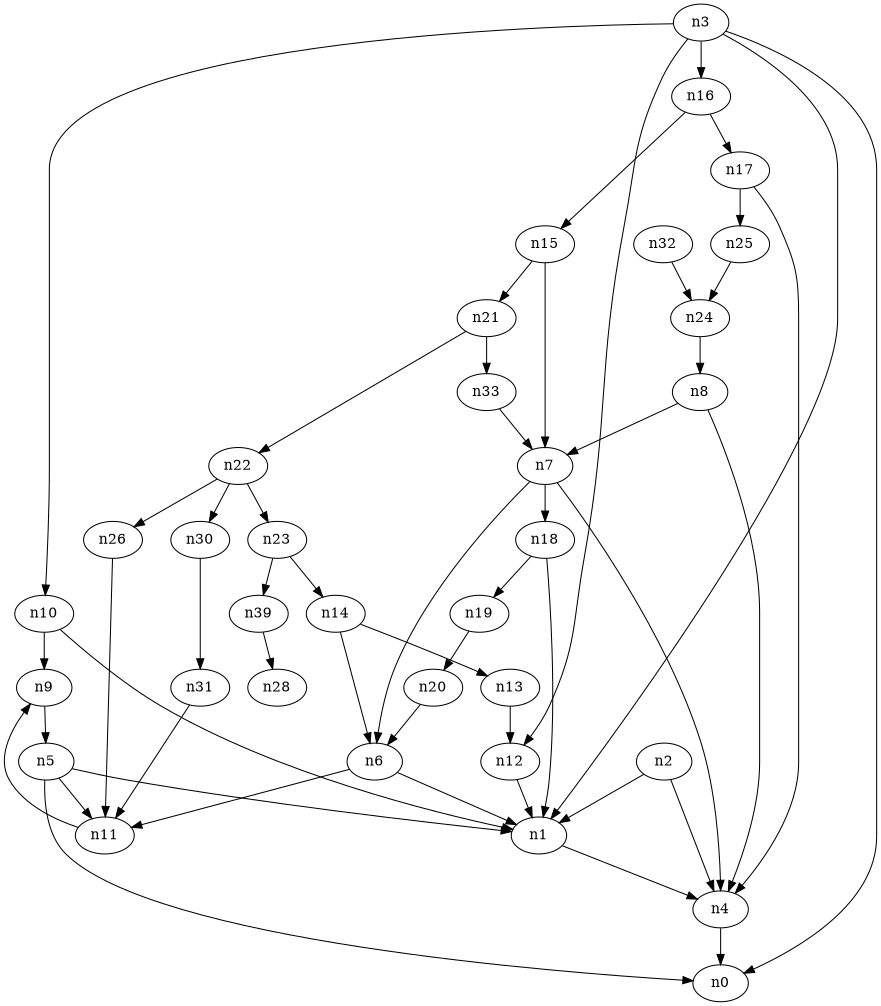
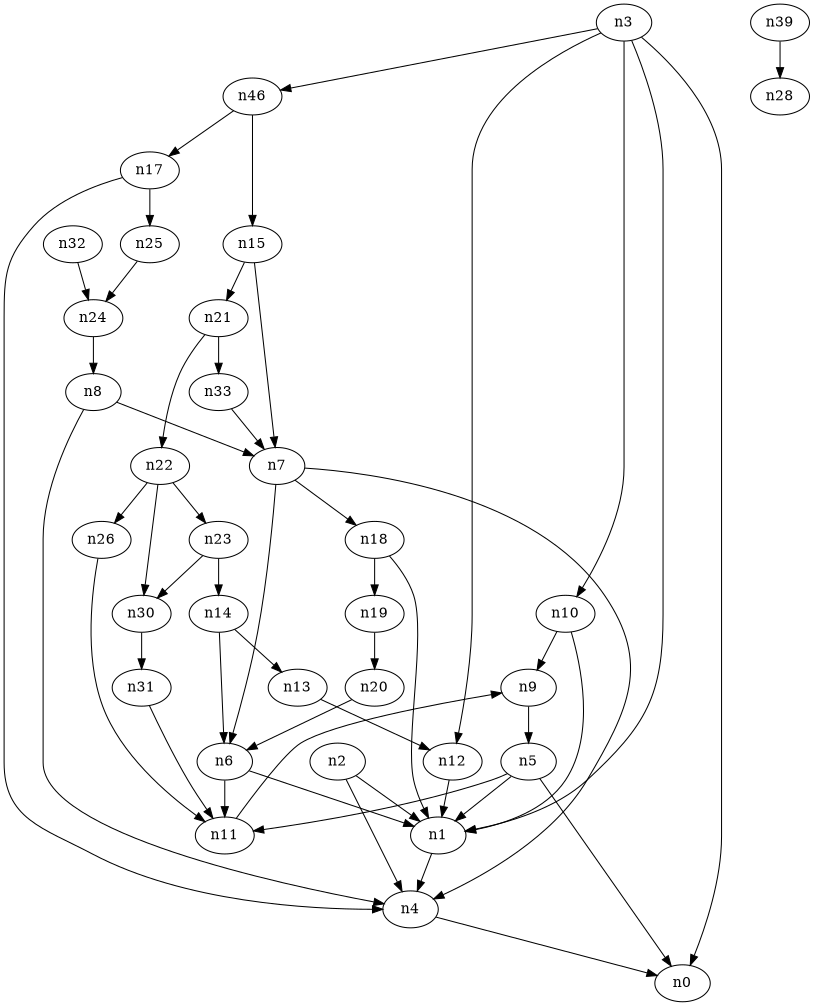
node "n16": label "n16" -> "n46"
edge "n23" -> "n39": now "n23" -> "n30"
